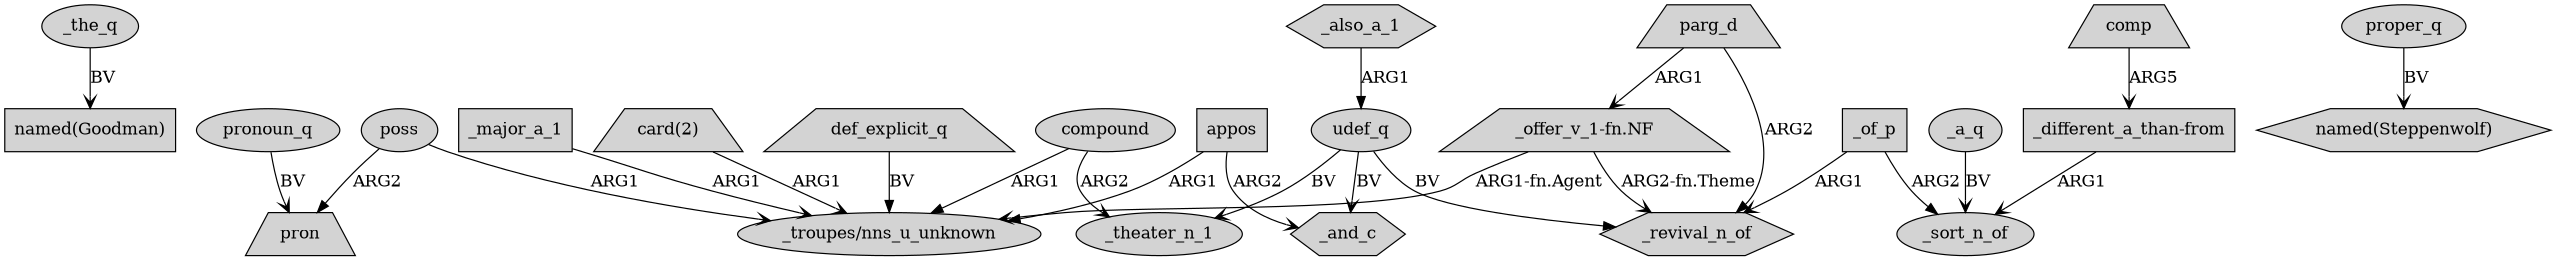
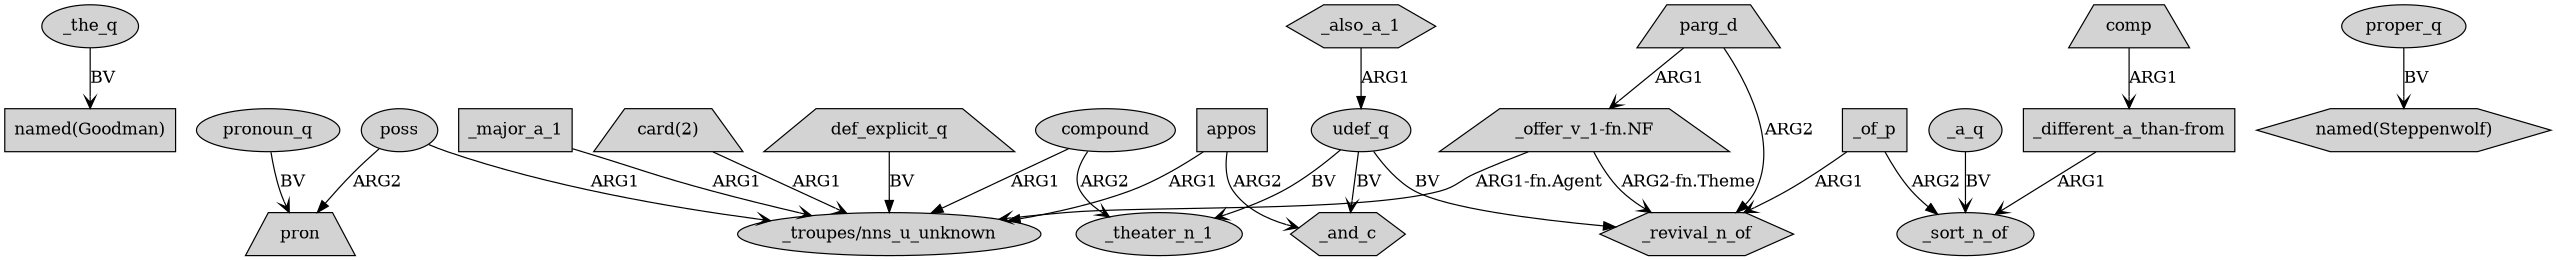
edge "comp" -> "_different_a_than-from": label "ARG5" -> "ARG1"
